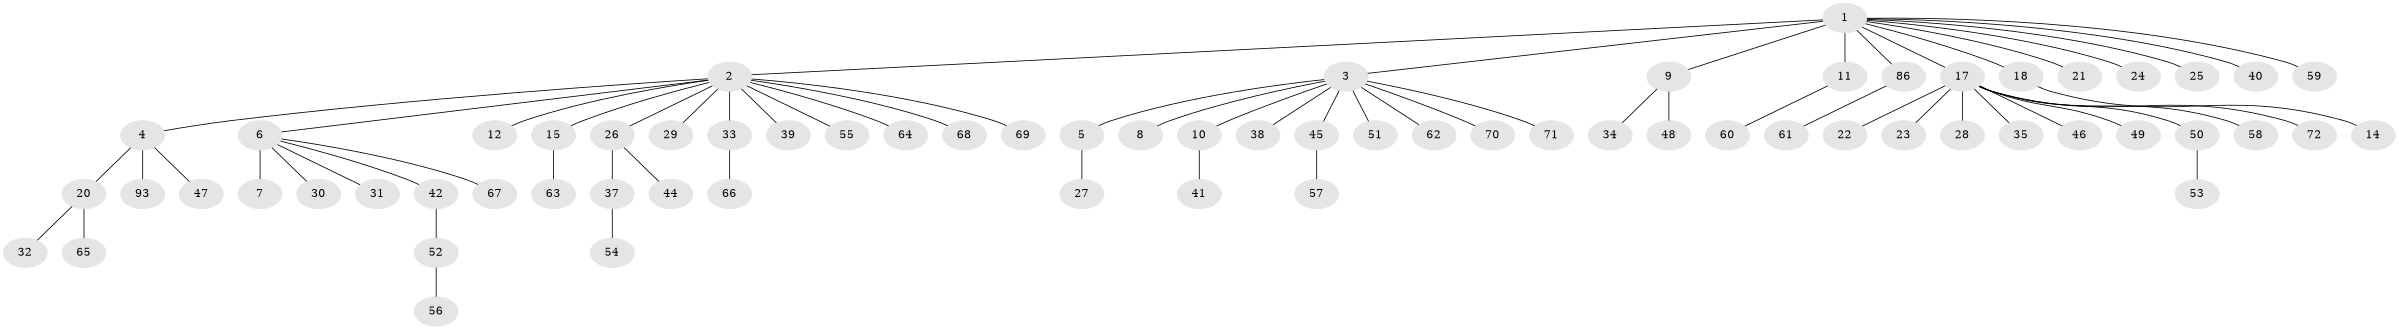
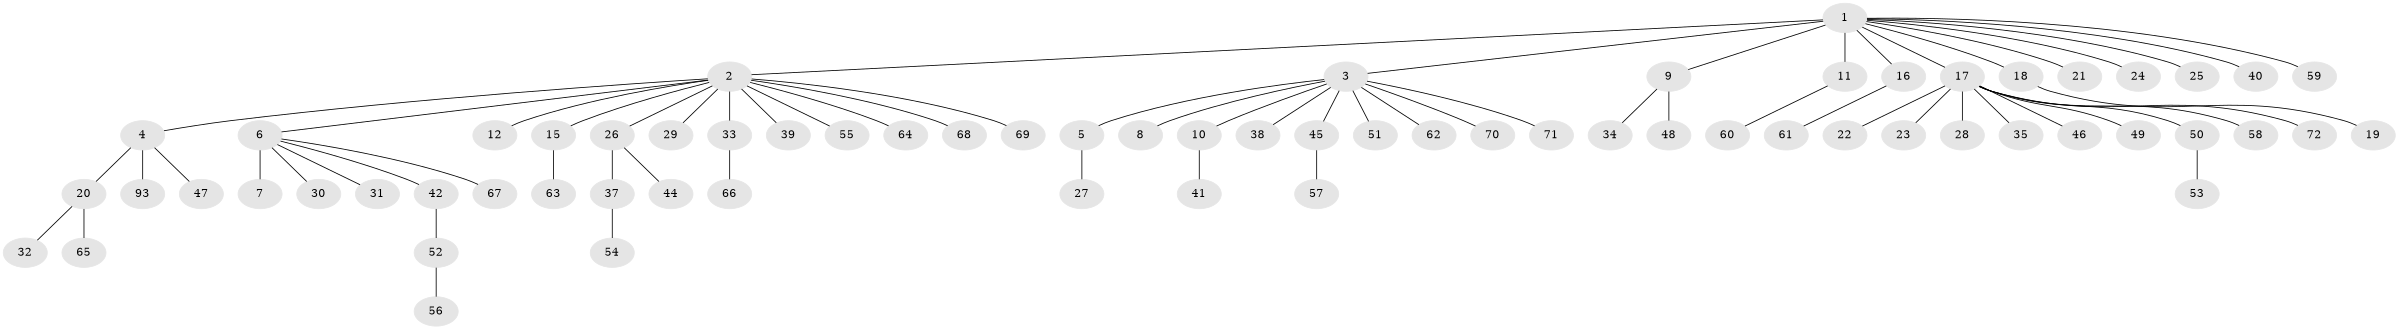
node "86": label "86" -> "16"
node "14": label "14" -> "19"
